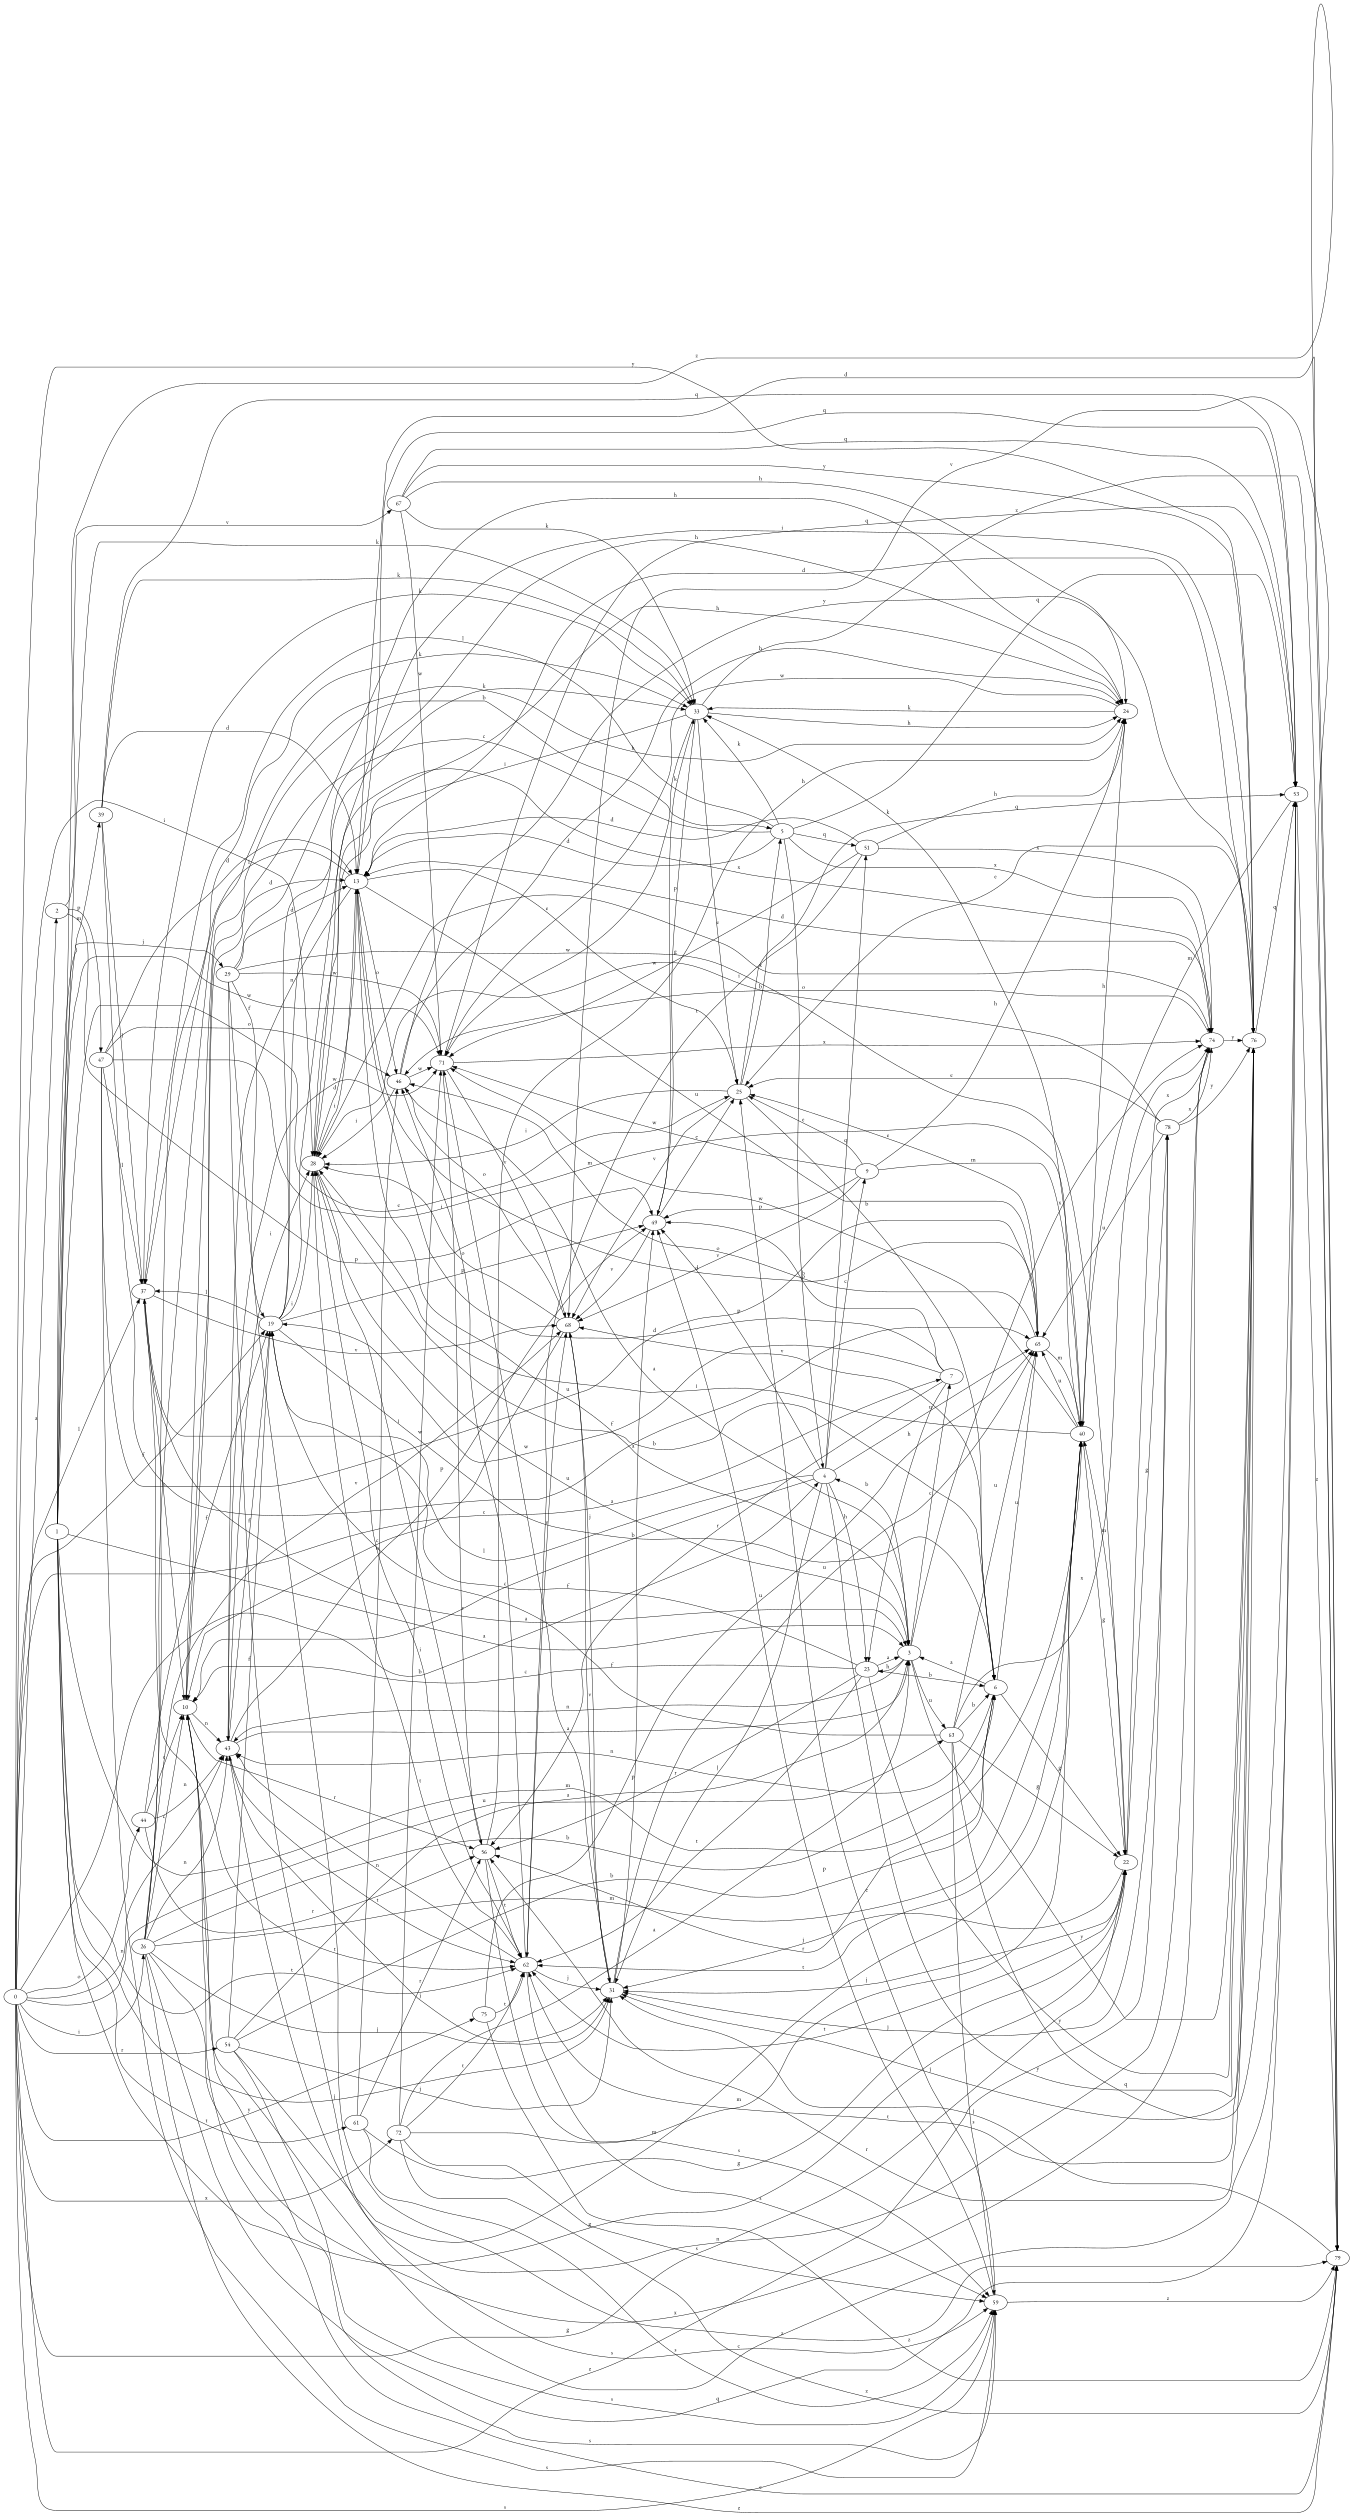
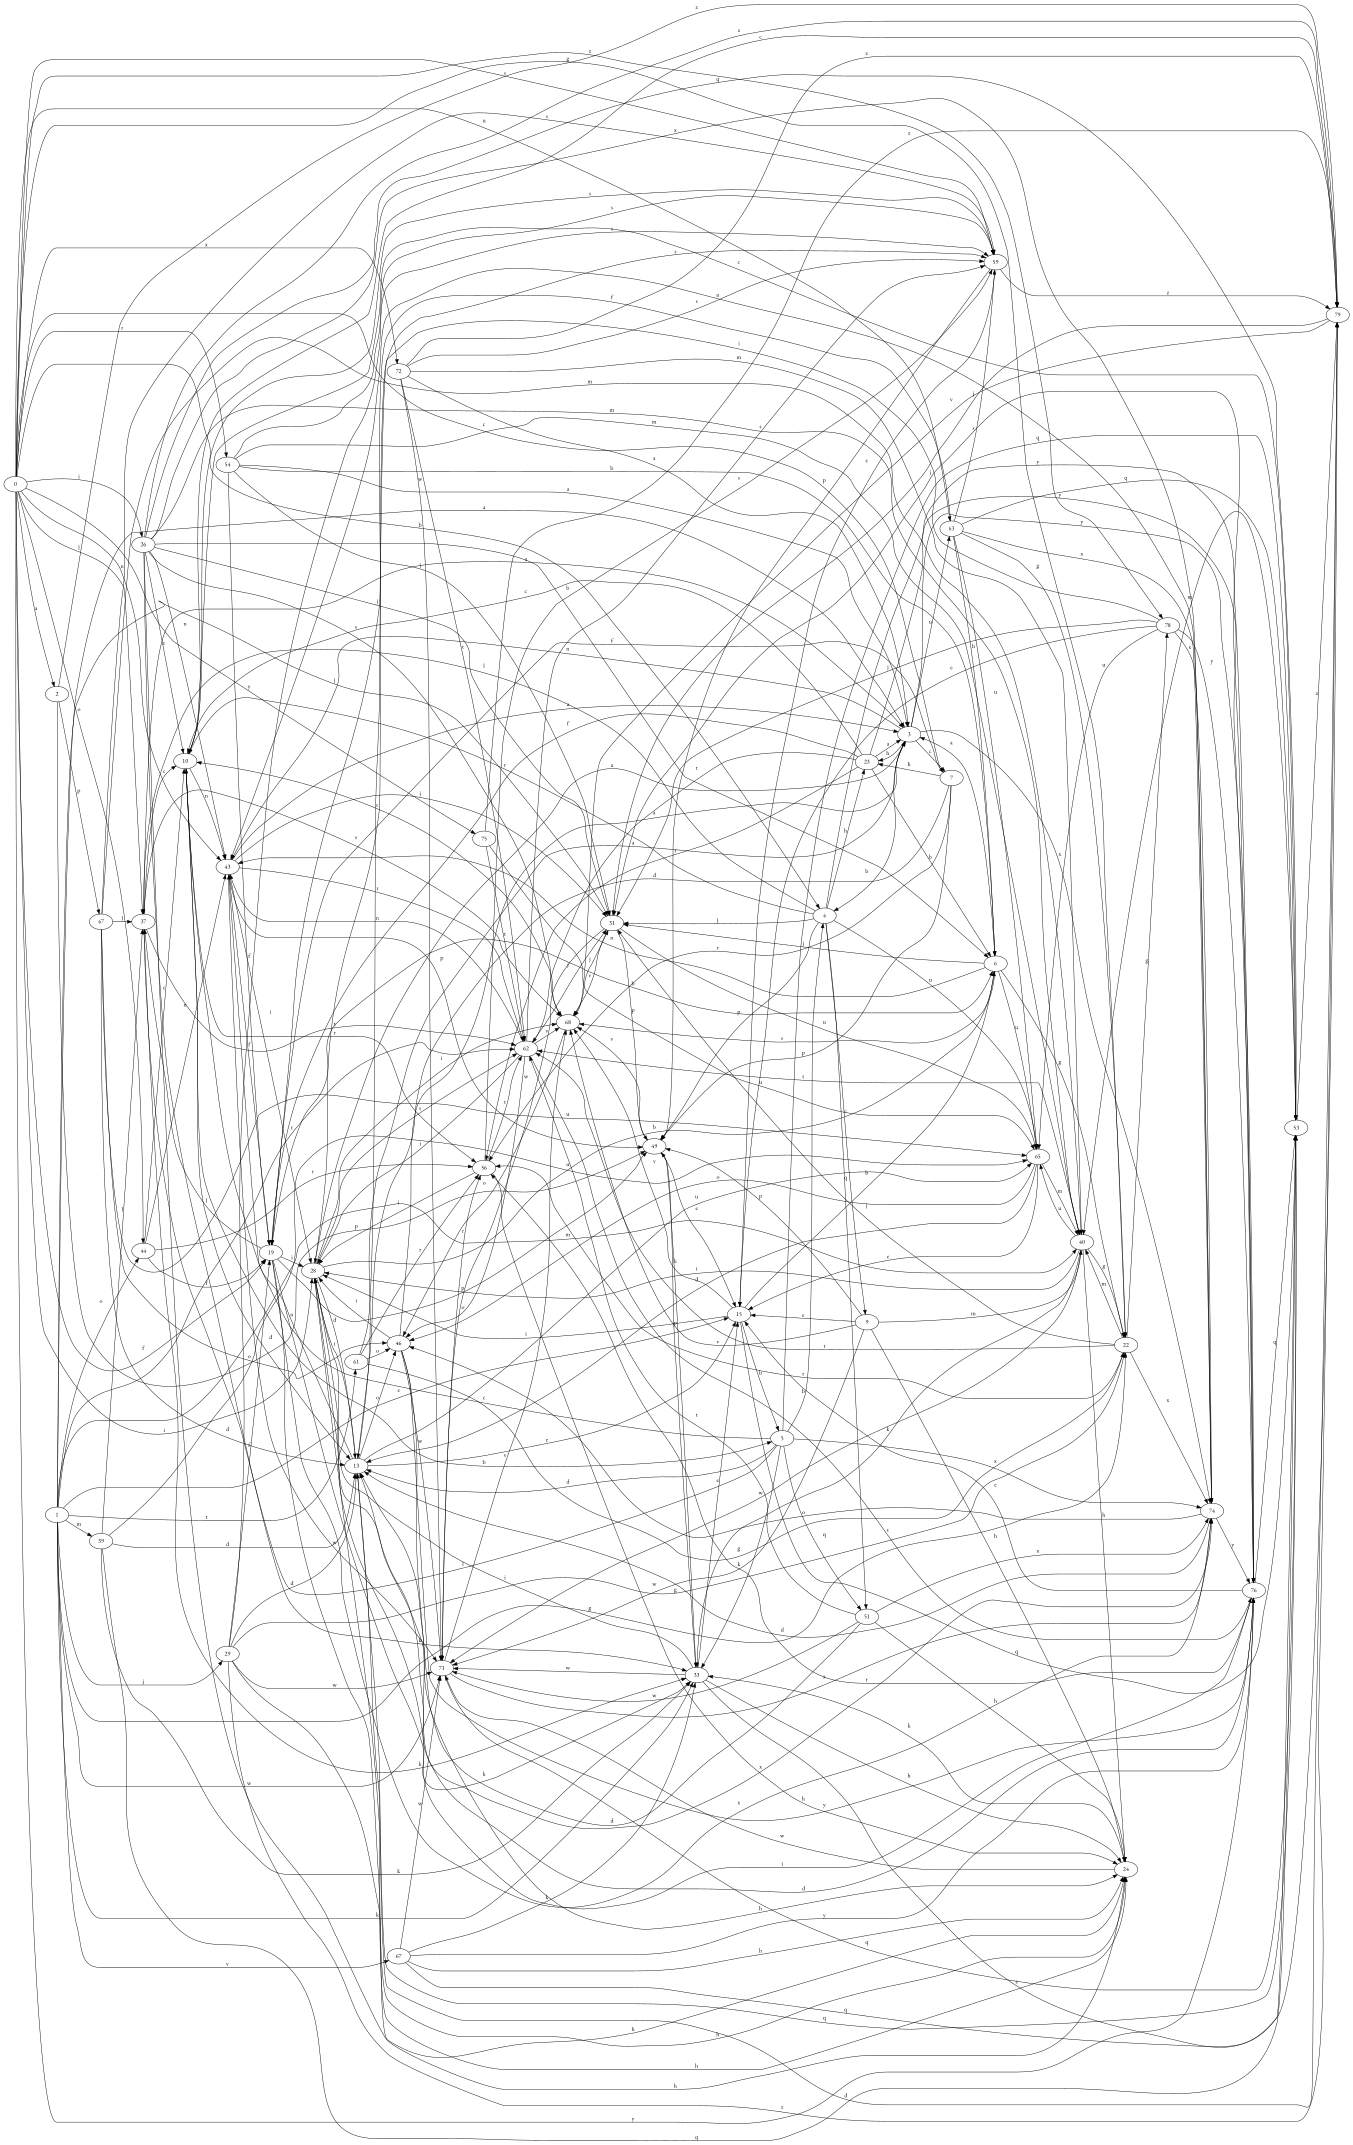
edge "13" -> "37": removed, label "l"
node "25": label "25" -> "15"
edge "68" -> "28": reversed
edge "1" -> "44": added, label "o"
edge "4" -> "10": label "c" -> "r"
edge "76" -> "62": reversed
